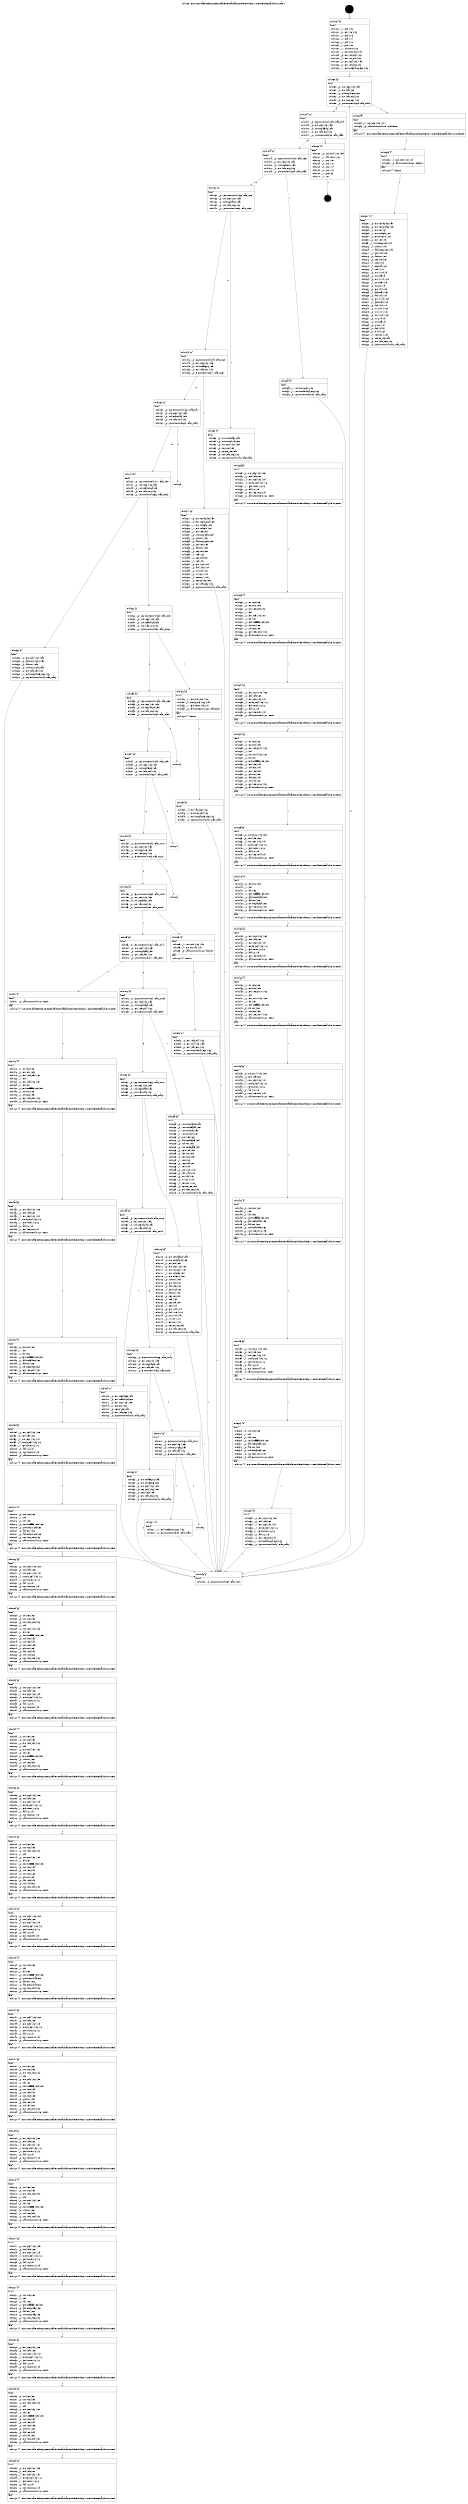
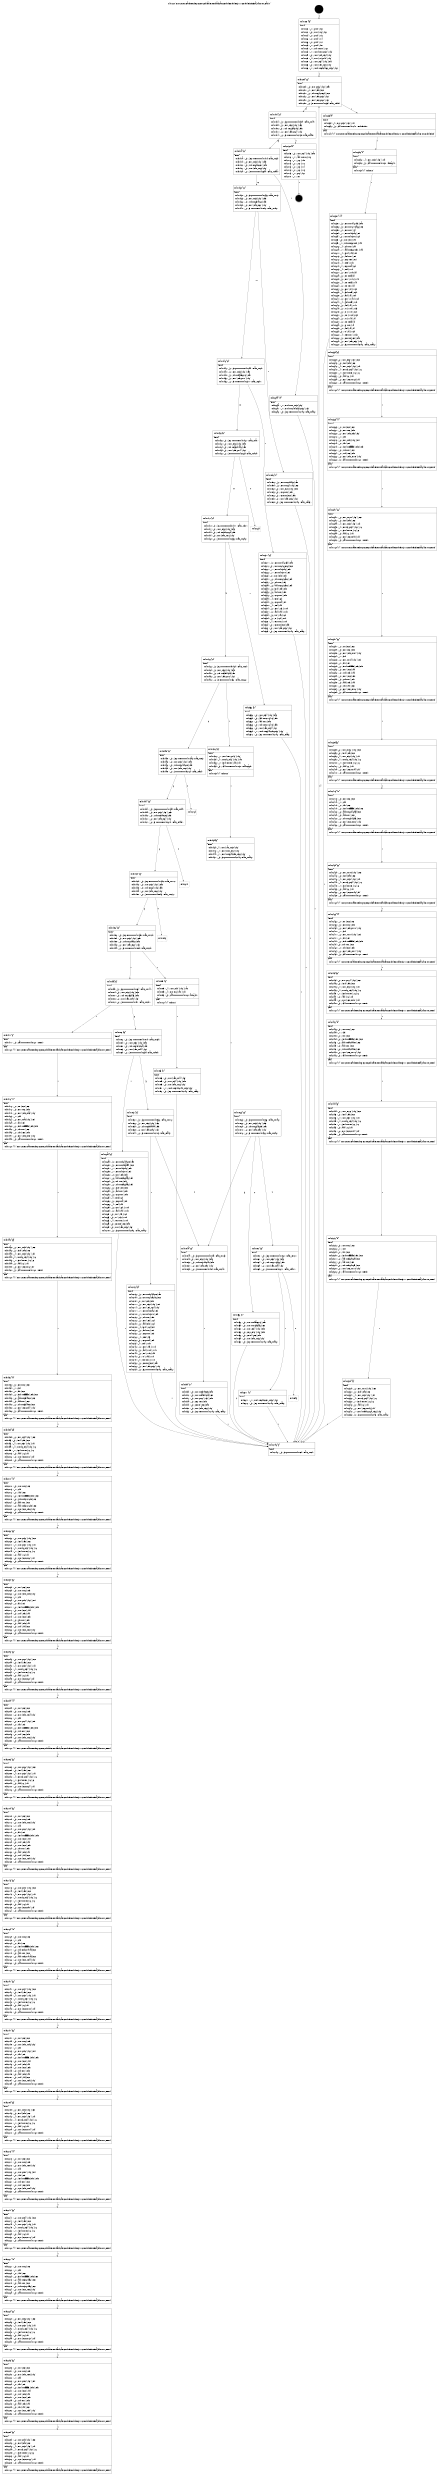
edge "0x401e4a [25]" -> "0x401e63 [25]": reversed
